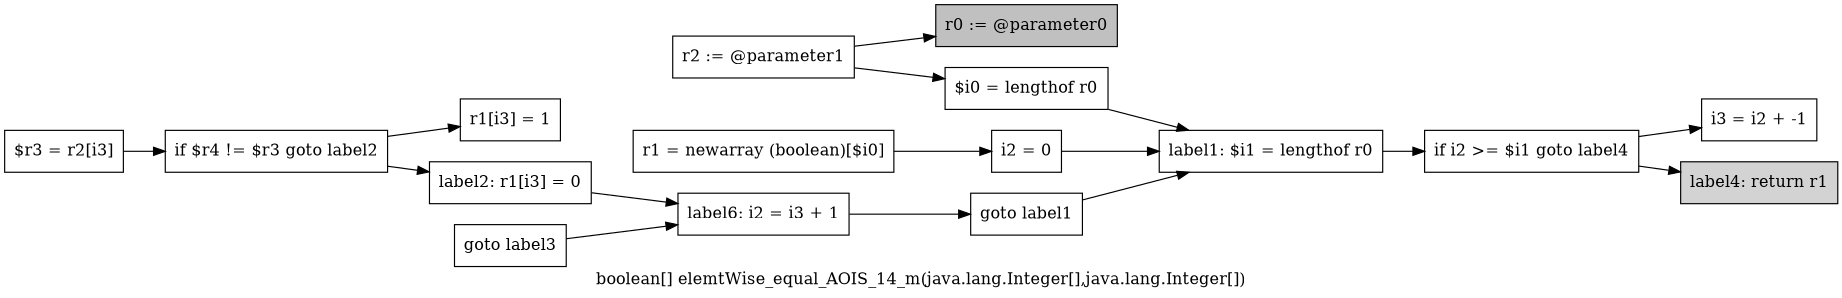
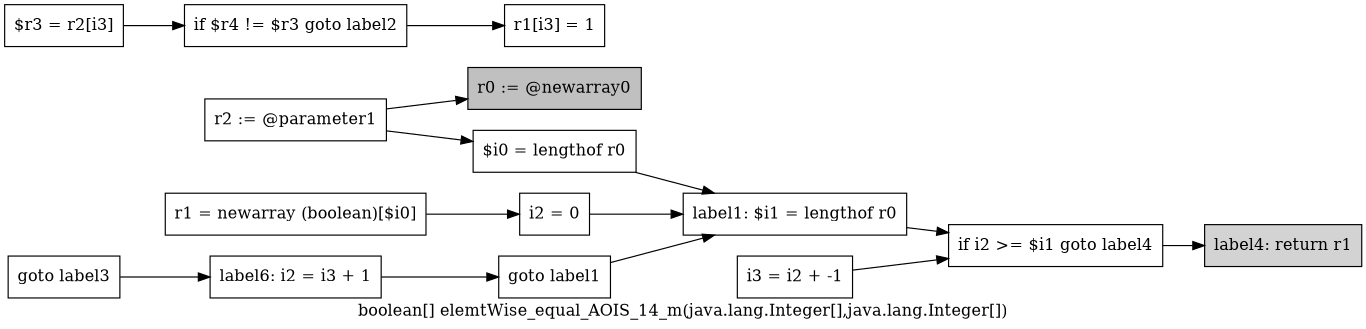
node "r0 := @parameter0": label "r0 := @parameter0" -> "r0 := @newarray0"
edge "if i2 >= $i1 goto label4" -> "i3 = i2 + -1": reversed
node "label2: r1[i3] = 0": removed
